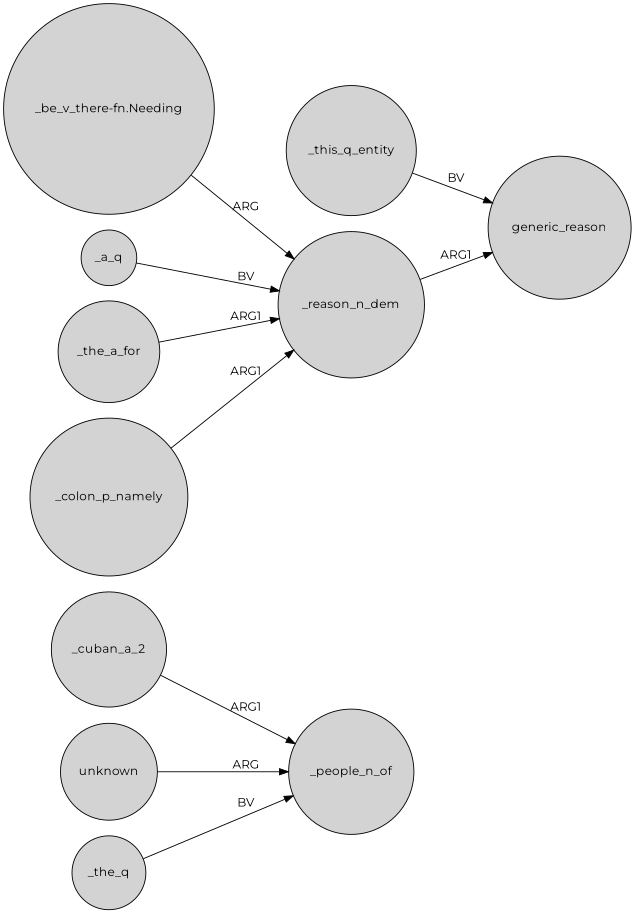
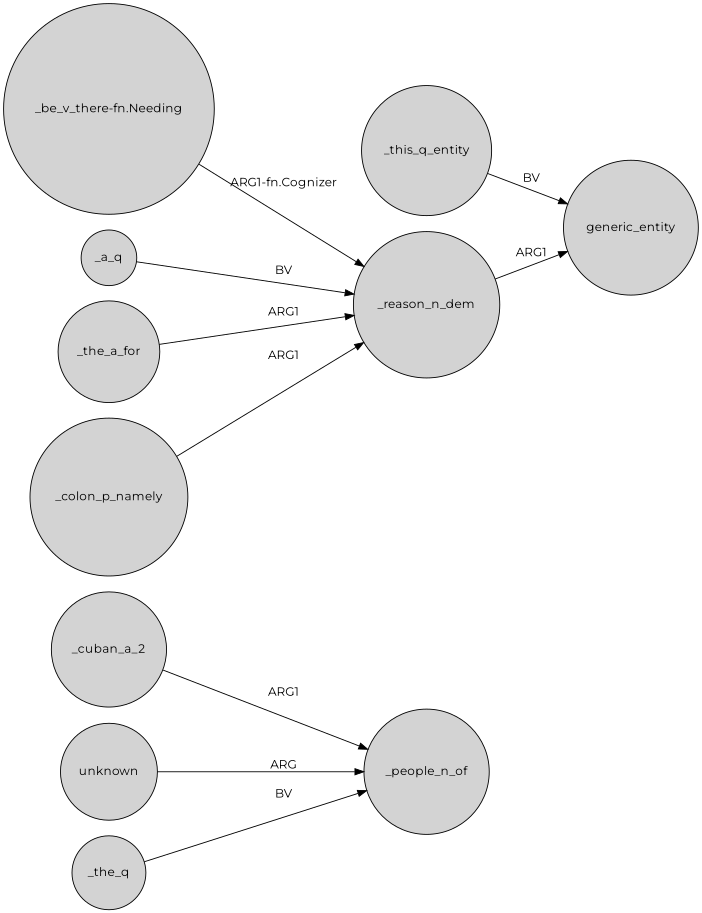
edge "_be_v_there-fn.Needing" -> "_reason_n_dem": label "ARG" -> "ARG1-fn.Cognizer"
node "generic_reason": label "generic_reason" -> "generic_entity"
